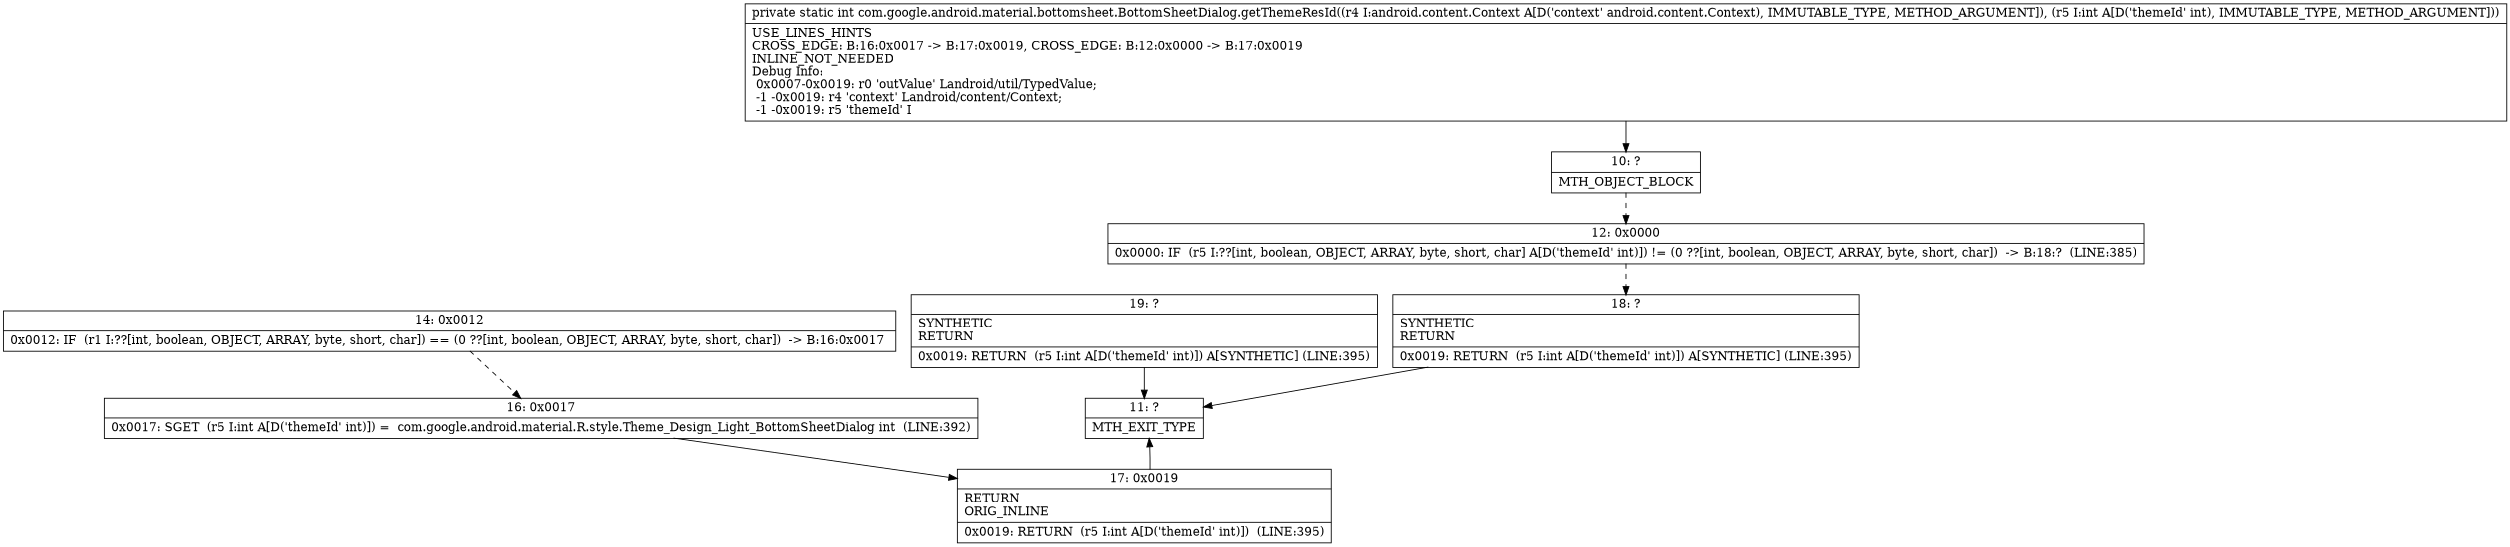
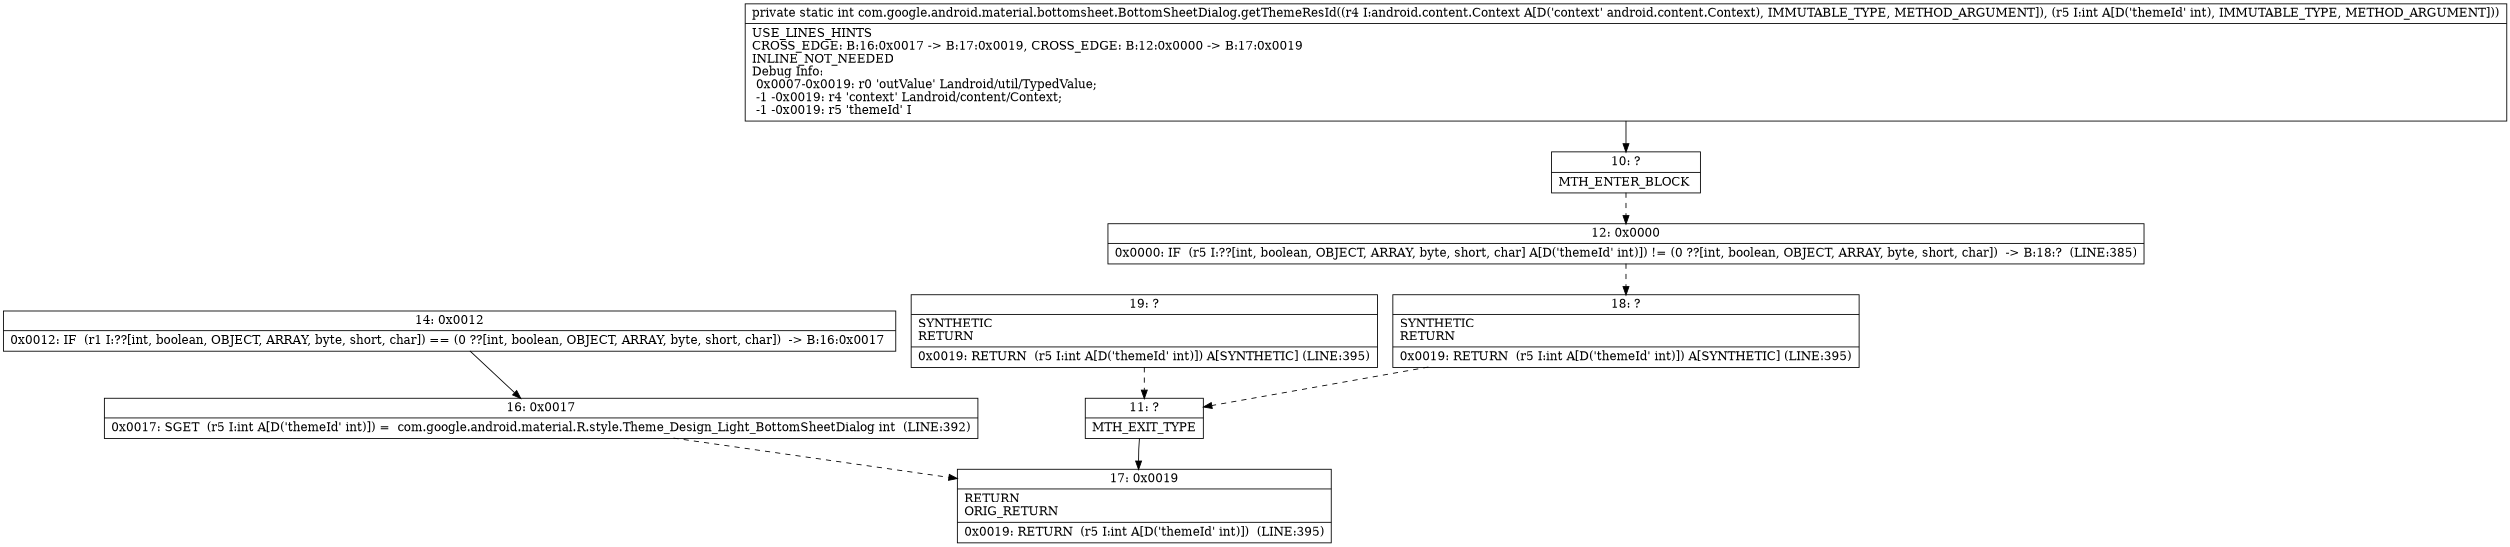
node "10: ?": text "MTH_OBJECT_BLOCK" -> "MTH_ENTER_BLOCK"
edge "14: 0x0012" -> "16: 0x0017": style dashed -> solid
edge "19: ?" -> "11: ?": style solid -> dashed
edge "18: ?" -> "11: ?": style solid -> dashed
edge "16: 0x0017" -> "17: 0x0019": style solid -> dashed
edge "17: 0x0019" -> "11: ?": reversed
node "17: 0x0019": text "ORIG_INLINE" -> "ORIG_RETURN"
